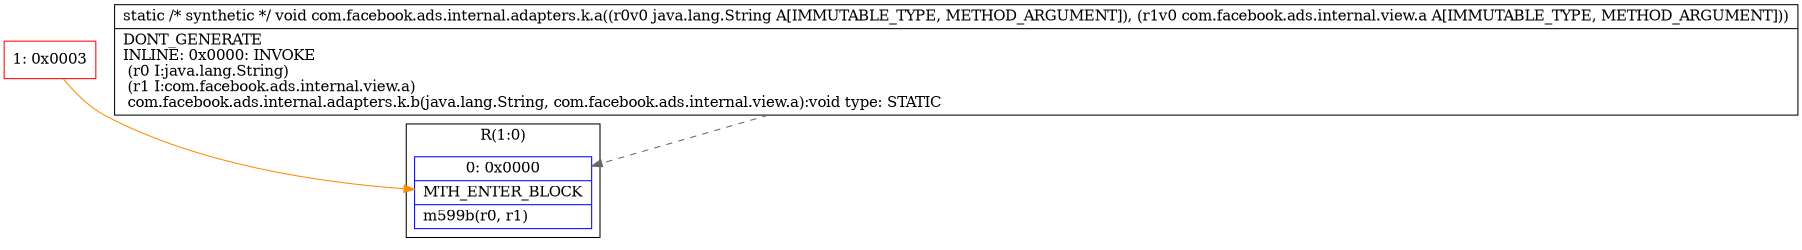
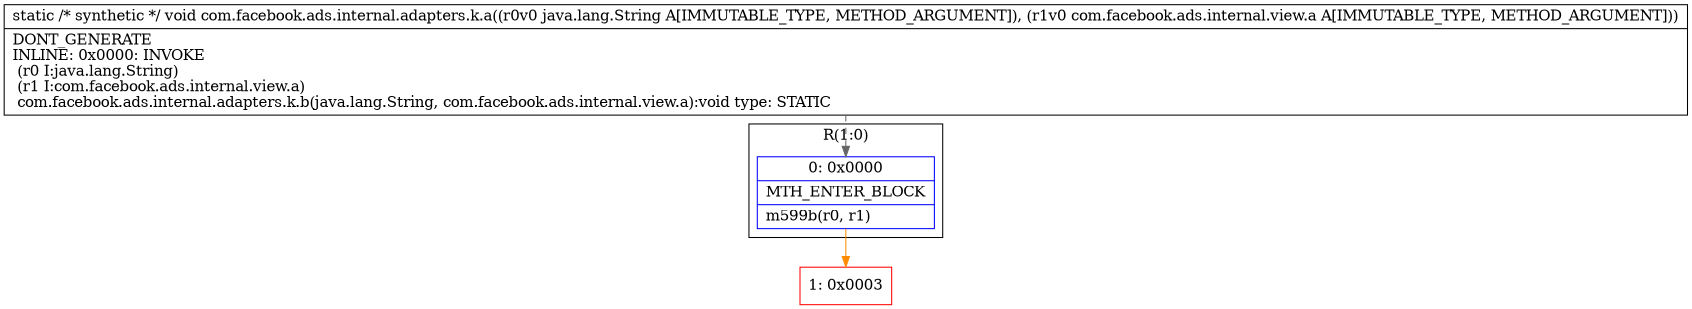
edge "1: 0x0003" -> "0: 0x0000": reversed
